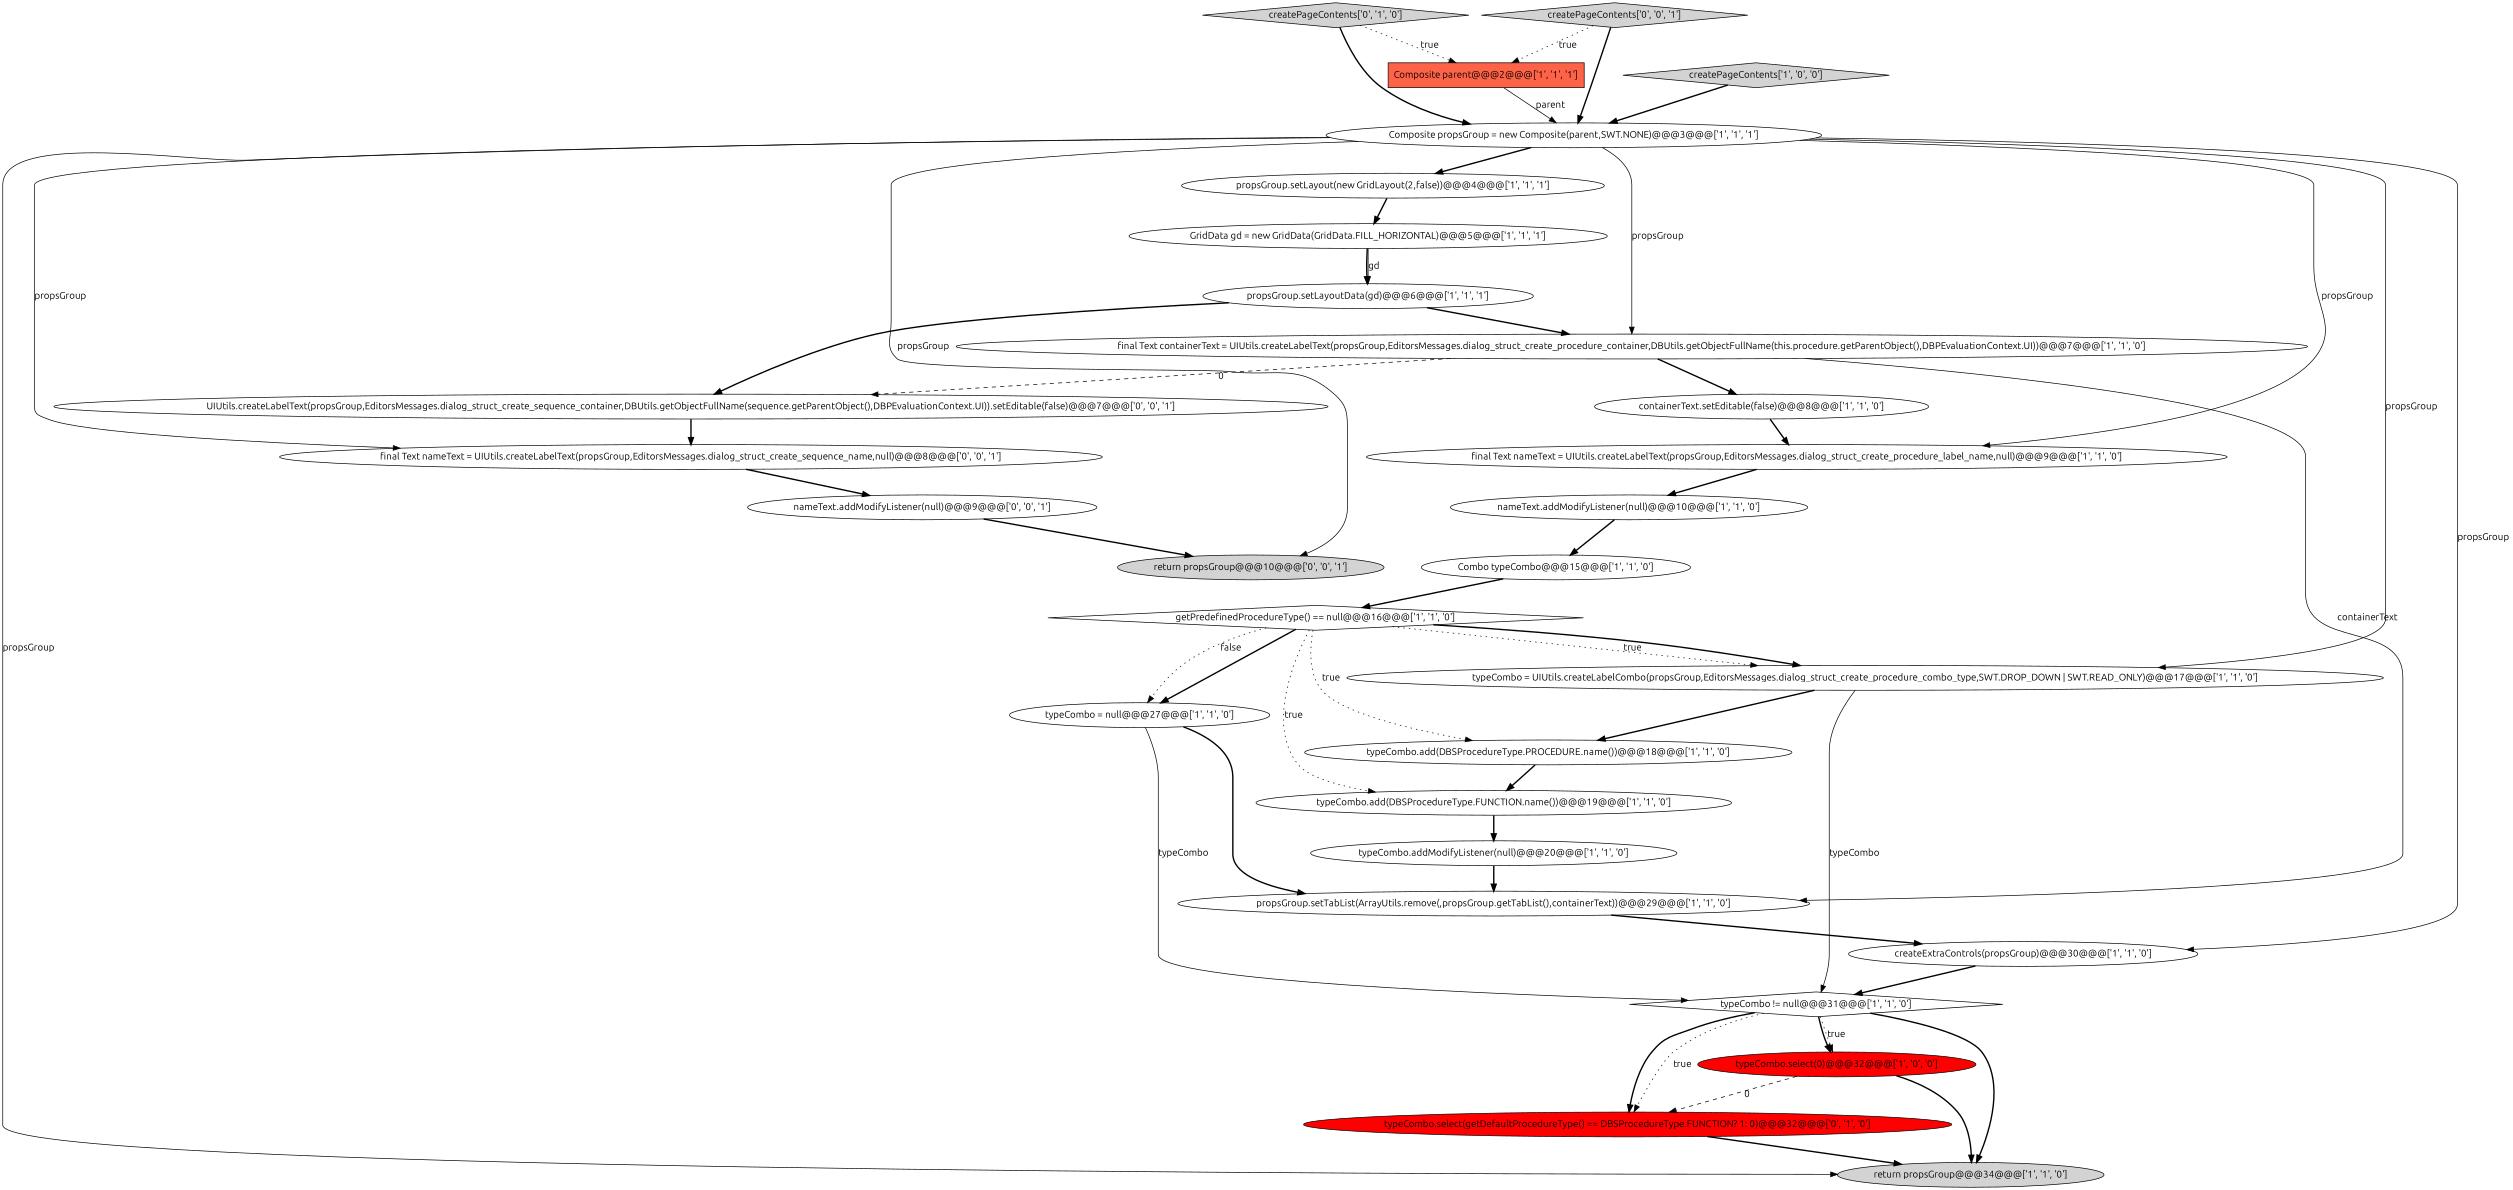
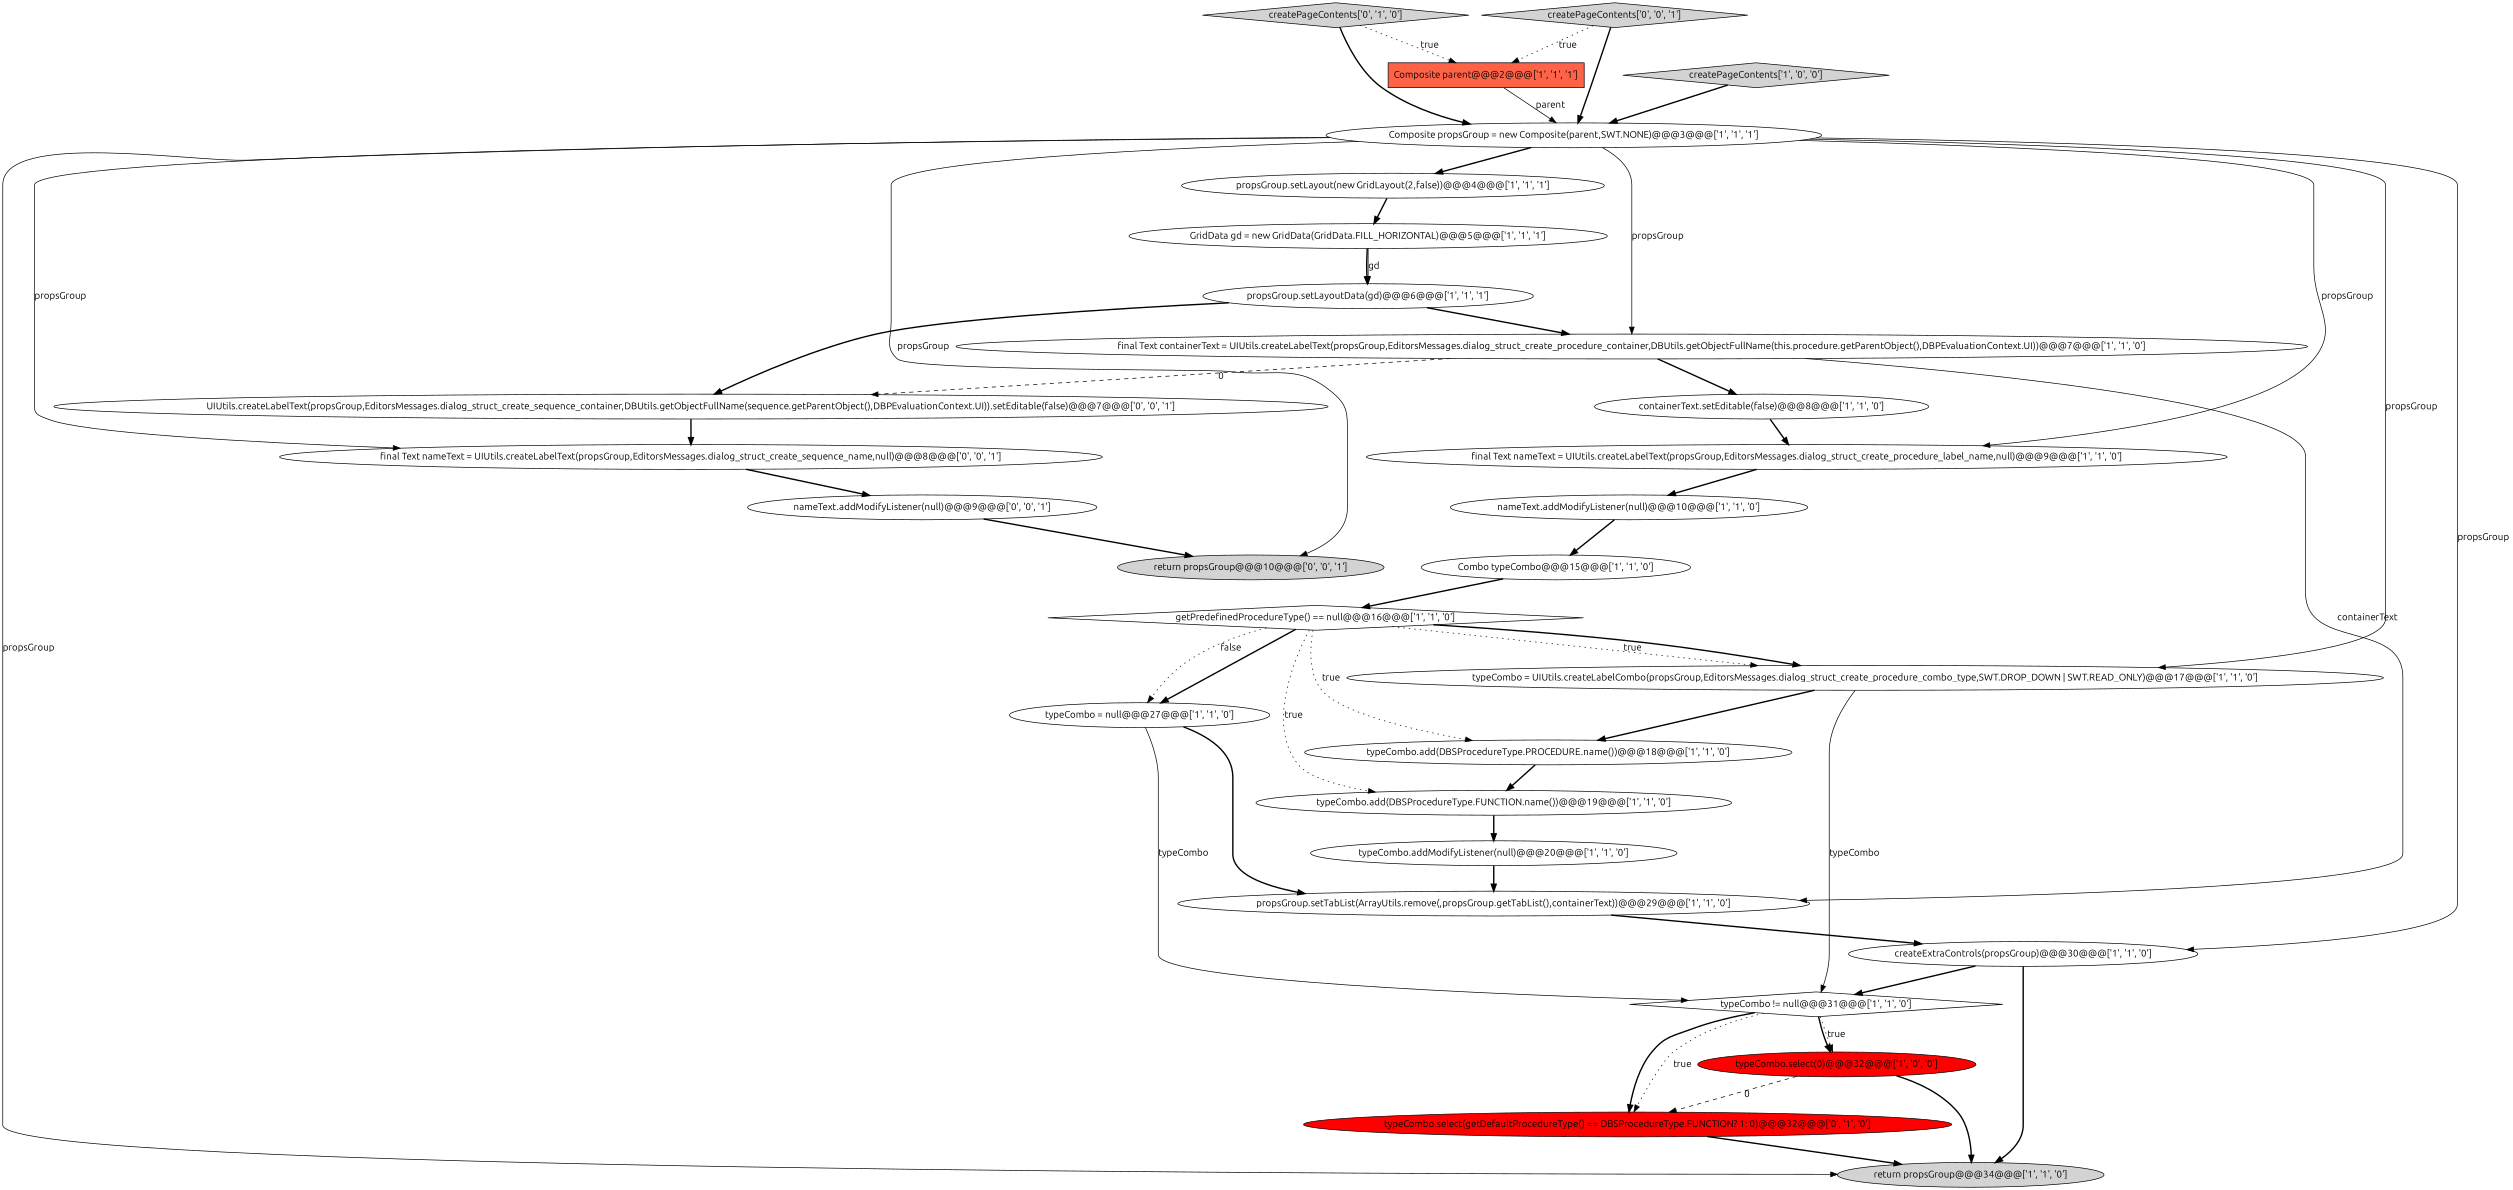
edge "typeCombo != null@@@31@@@['1', '1', '0']" -> "return propsGroup@@@34@@@['1', '1', '0']": now "createExtraControls(propsGroup)@@@30@@@['1', '1', '0']" -> "return propsGroup@@@34@@@['1', '1', '0']"
